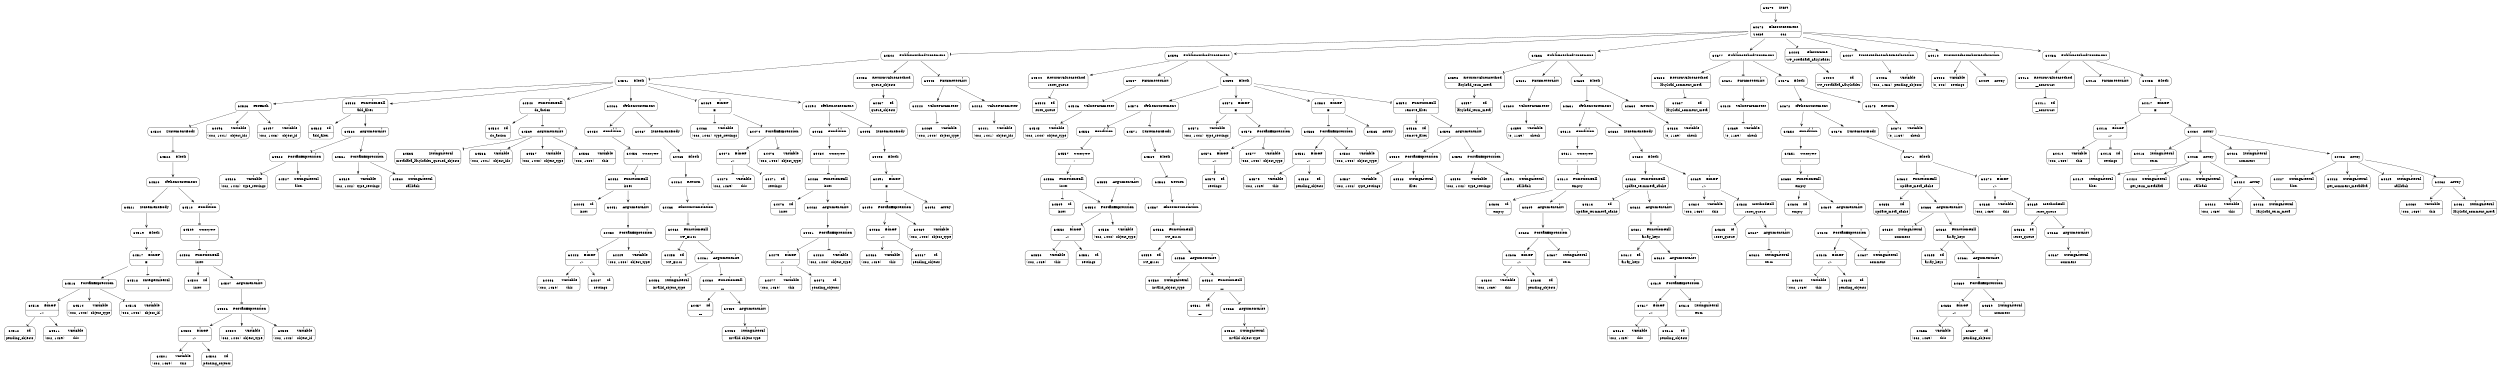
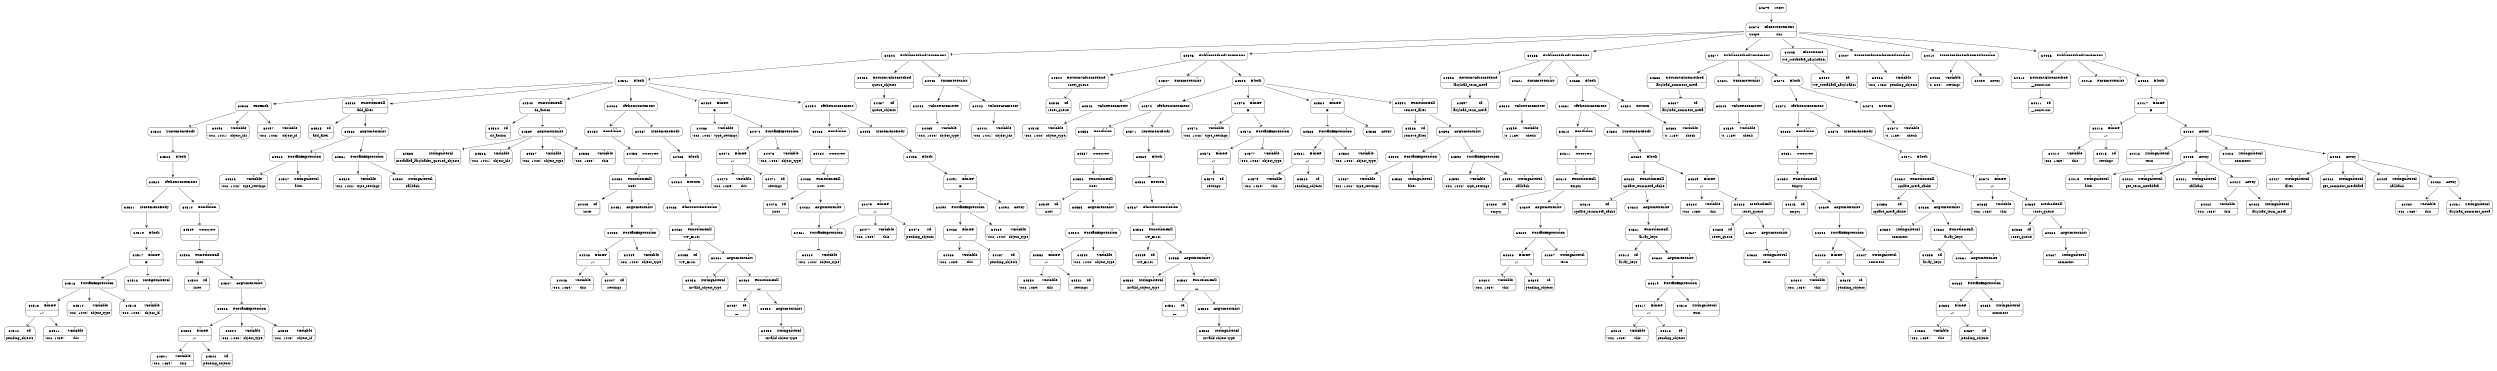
edge "64556" -> "64554": now "64556" -> "64555"
edge "64481" -> "64479": reversed
